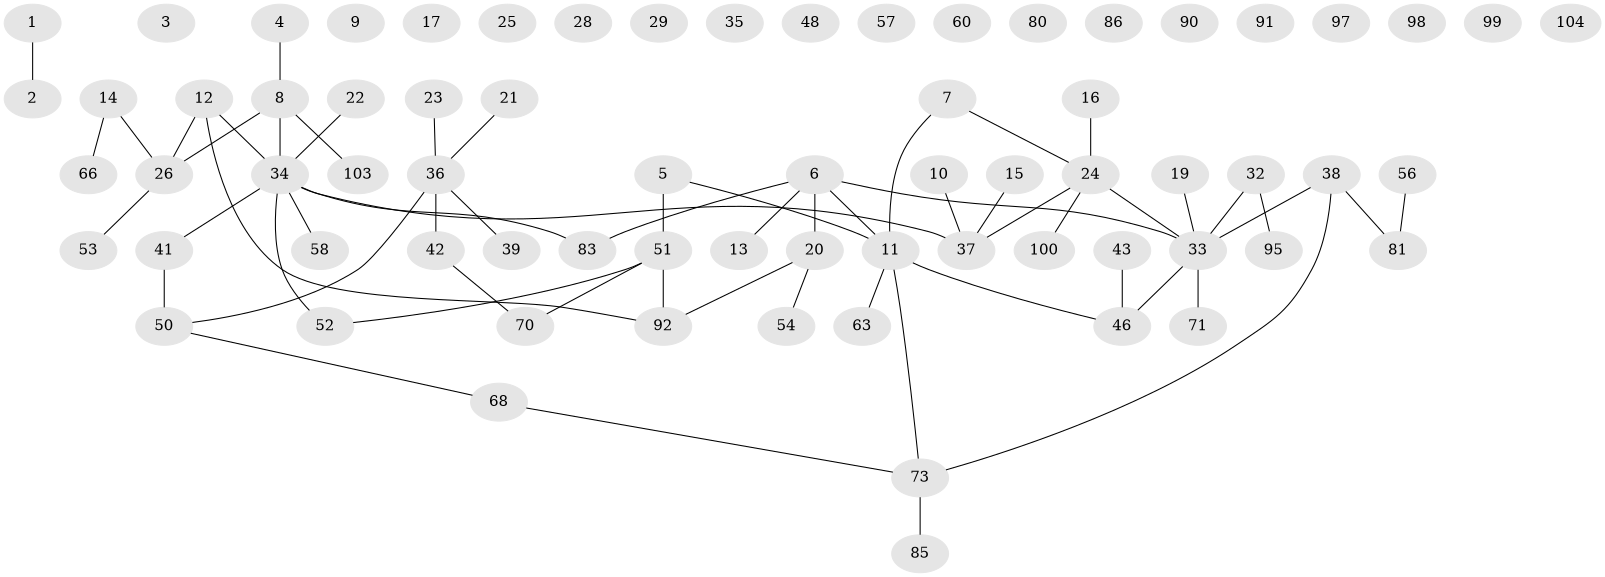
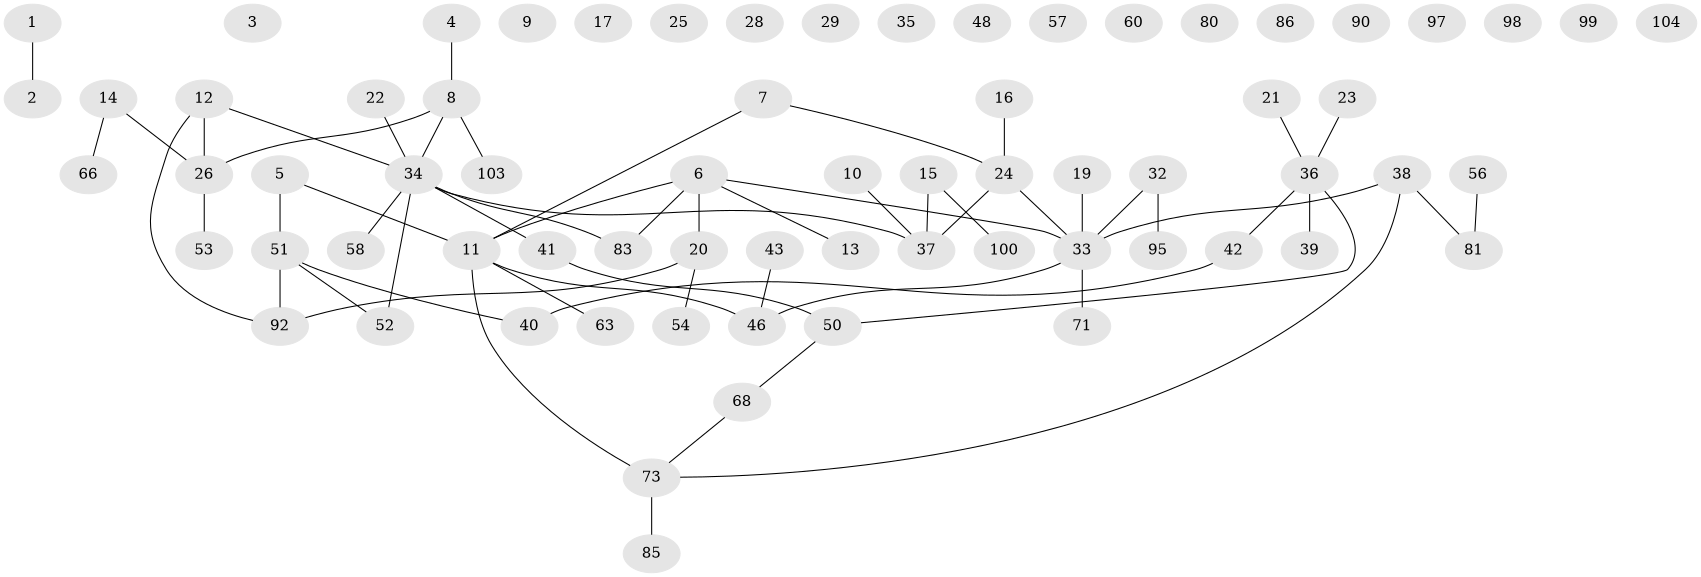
node "91": removed
edge "24" -- "100": now "15" -- "100"
node "70": label "70" -> "40"
